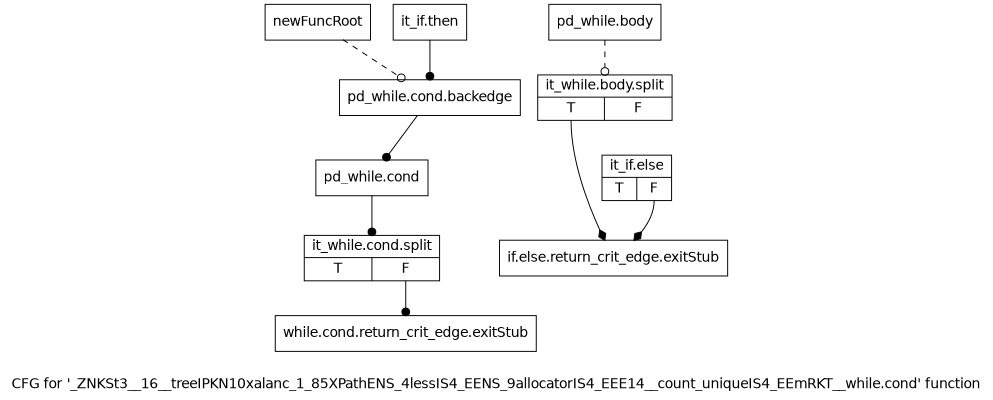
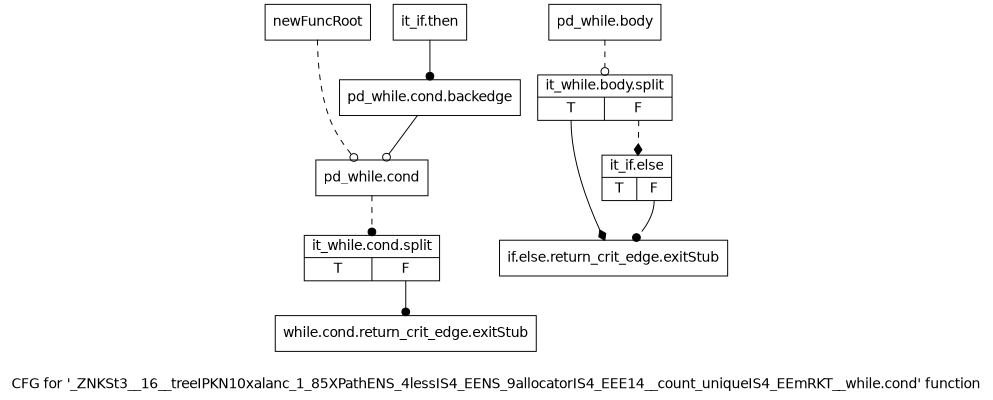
edge "newFuncRoot" -> "pd_while.cond.backedge": now "newFuncRoot" -> "pd_while.cond"
edge "it_while.body.split" -> "it_if.else": added
edge "pd_while.cond.backedge" -> "pd_while.cond": arrowhead dot -> odot
edge "pd_while.cond" -> "it_while.cond.split": style solid -> dashed
edge "it_if.else" -> "if.else.return_crit_edge.exitStub": arrowhead diamond -> dot
